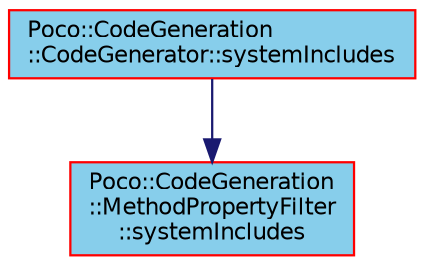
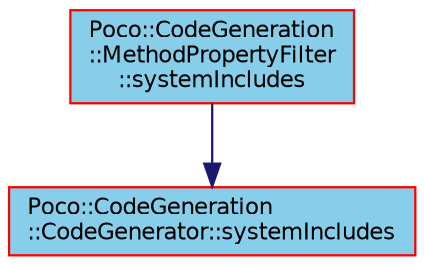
edge "Poco::CodeGeneration ::CodeGenerator::systemIncludes" -> "Poco::CodeGeneration ::MethodPropertyFilter ::systemIncludes": reversed
